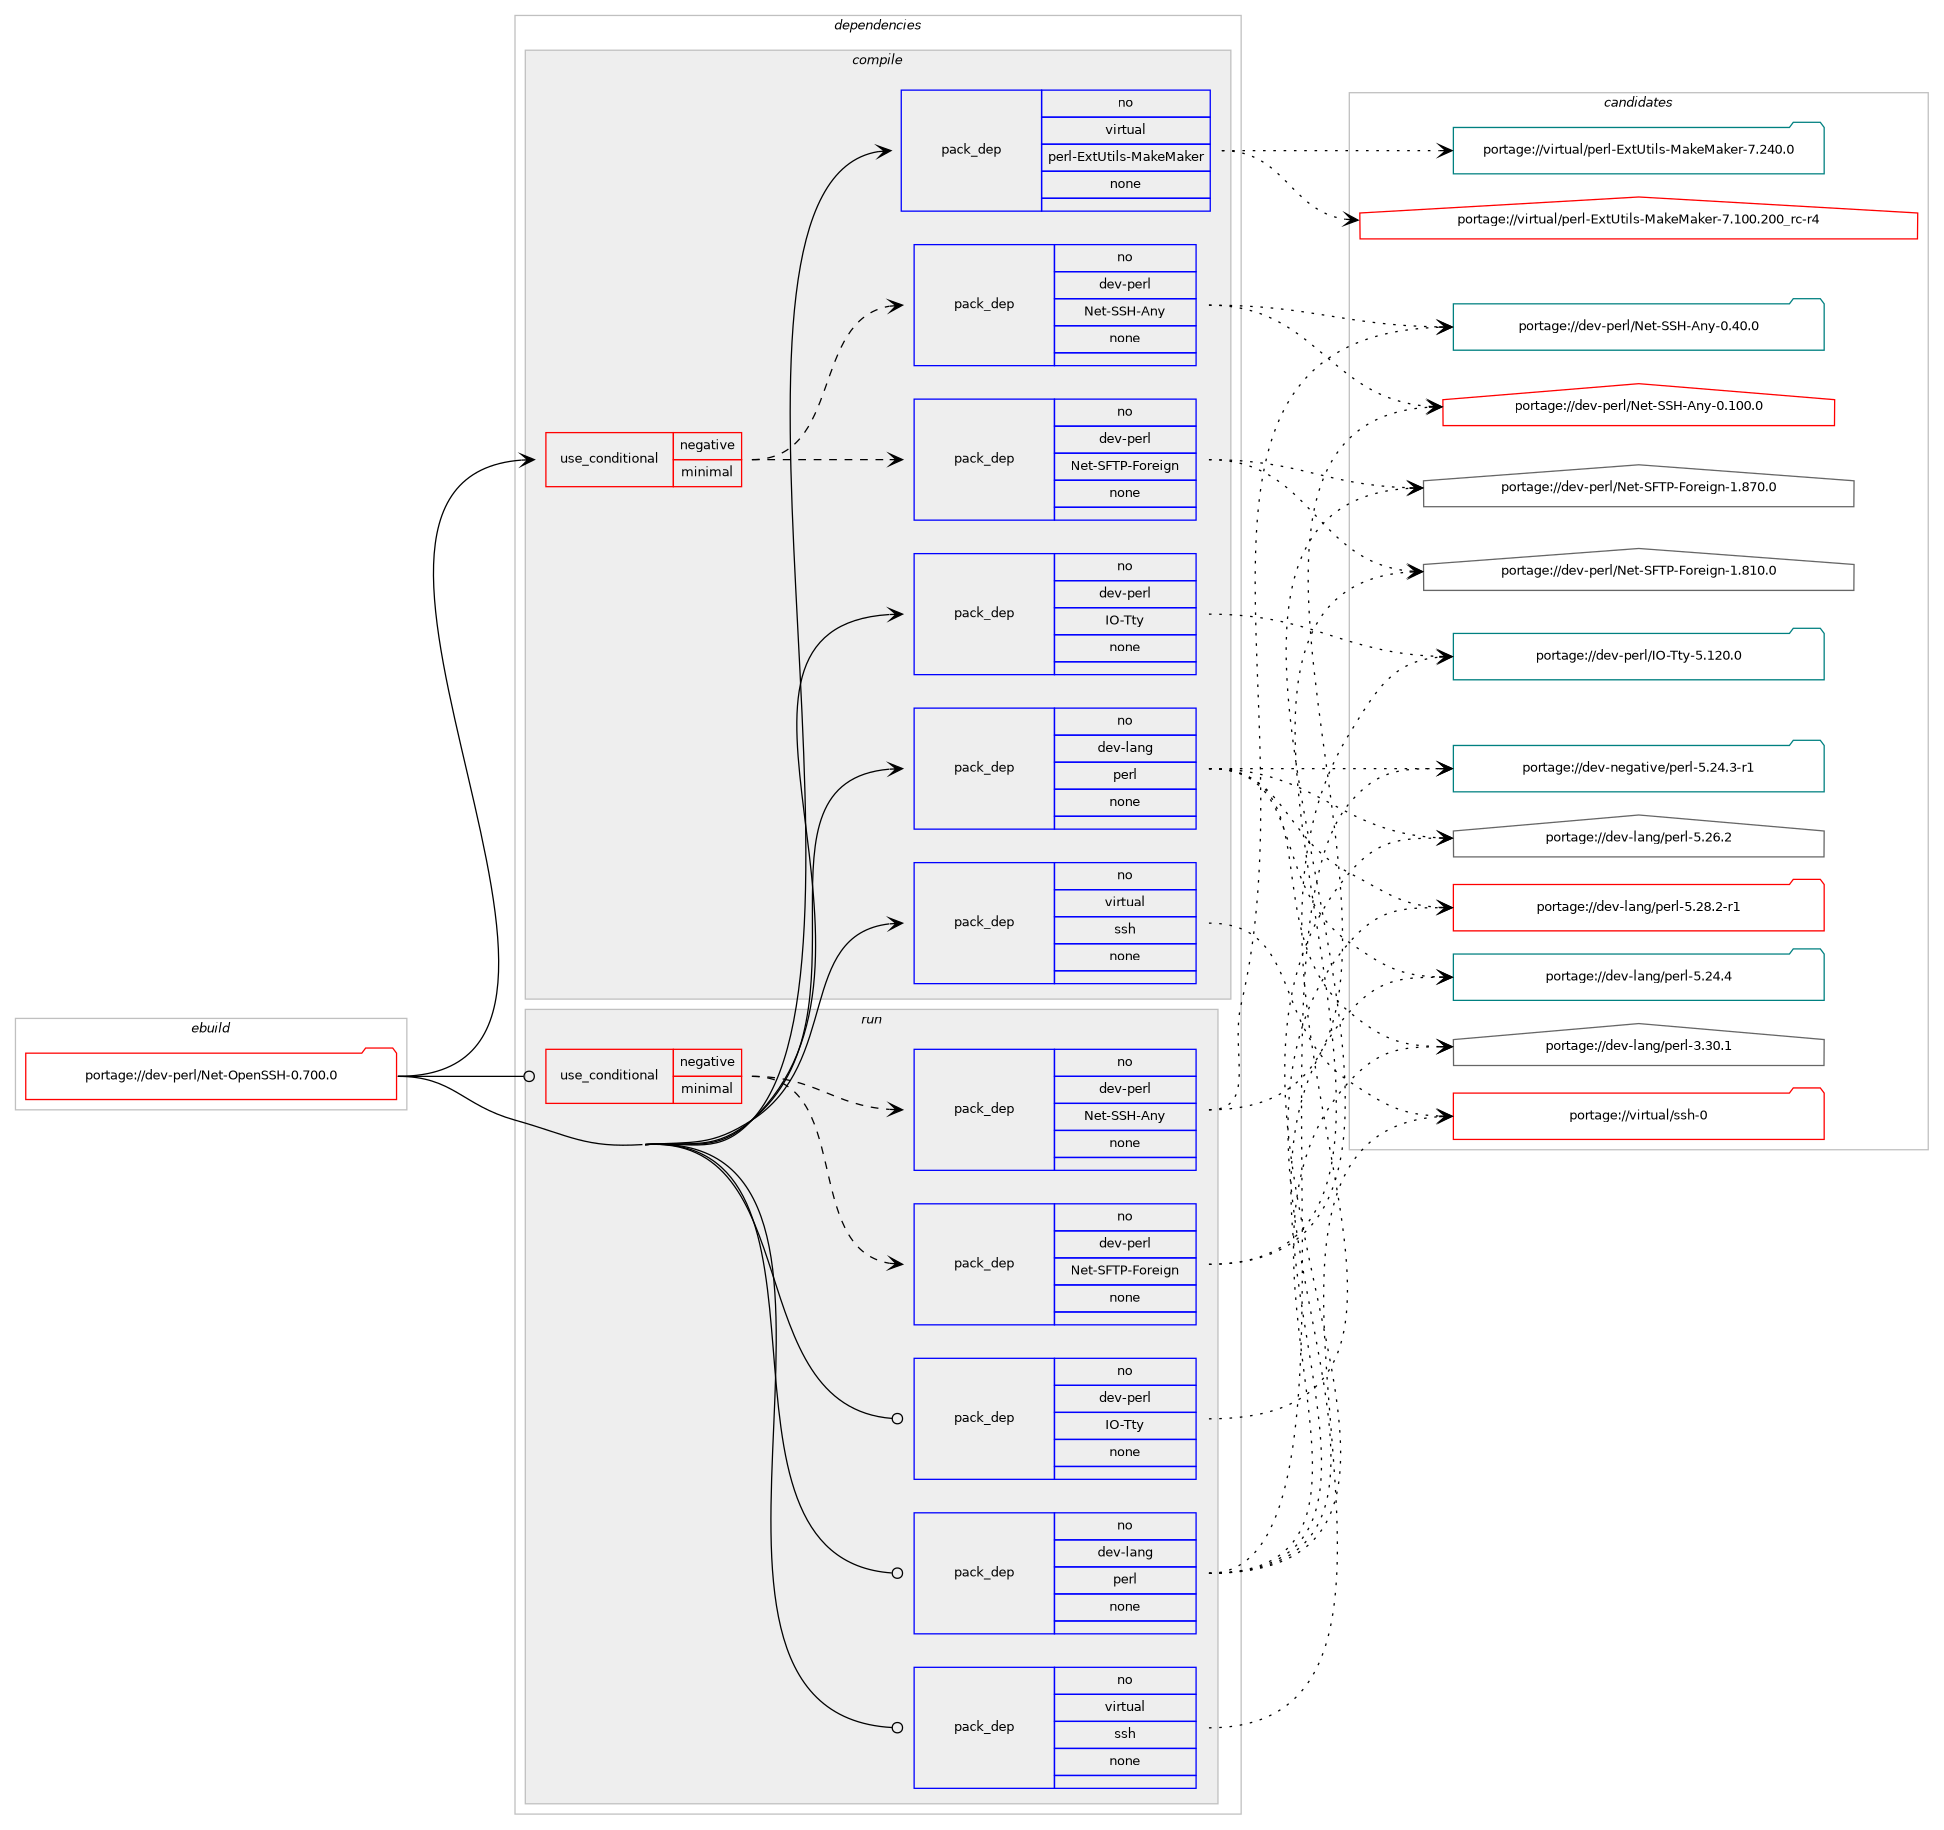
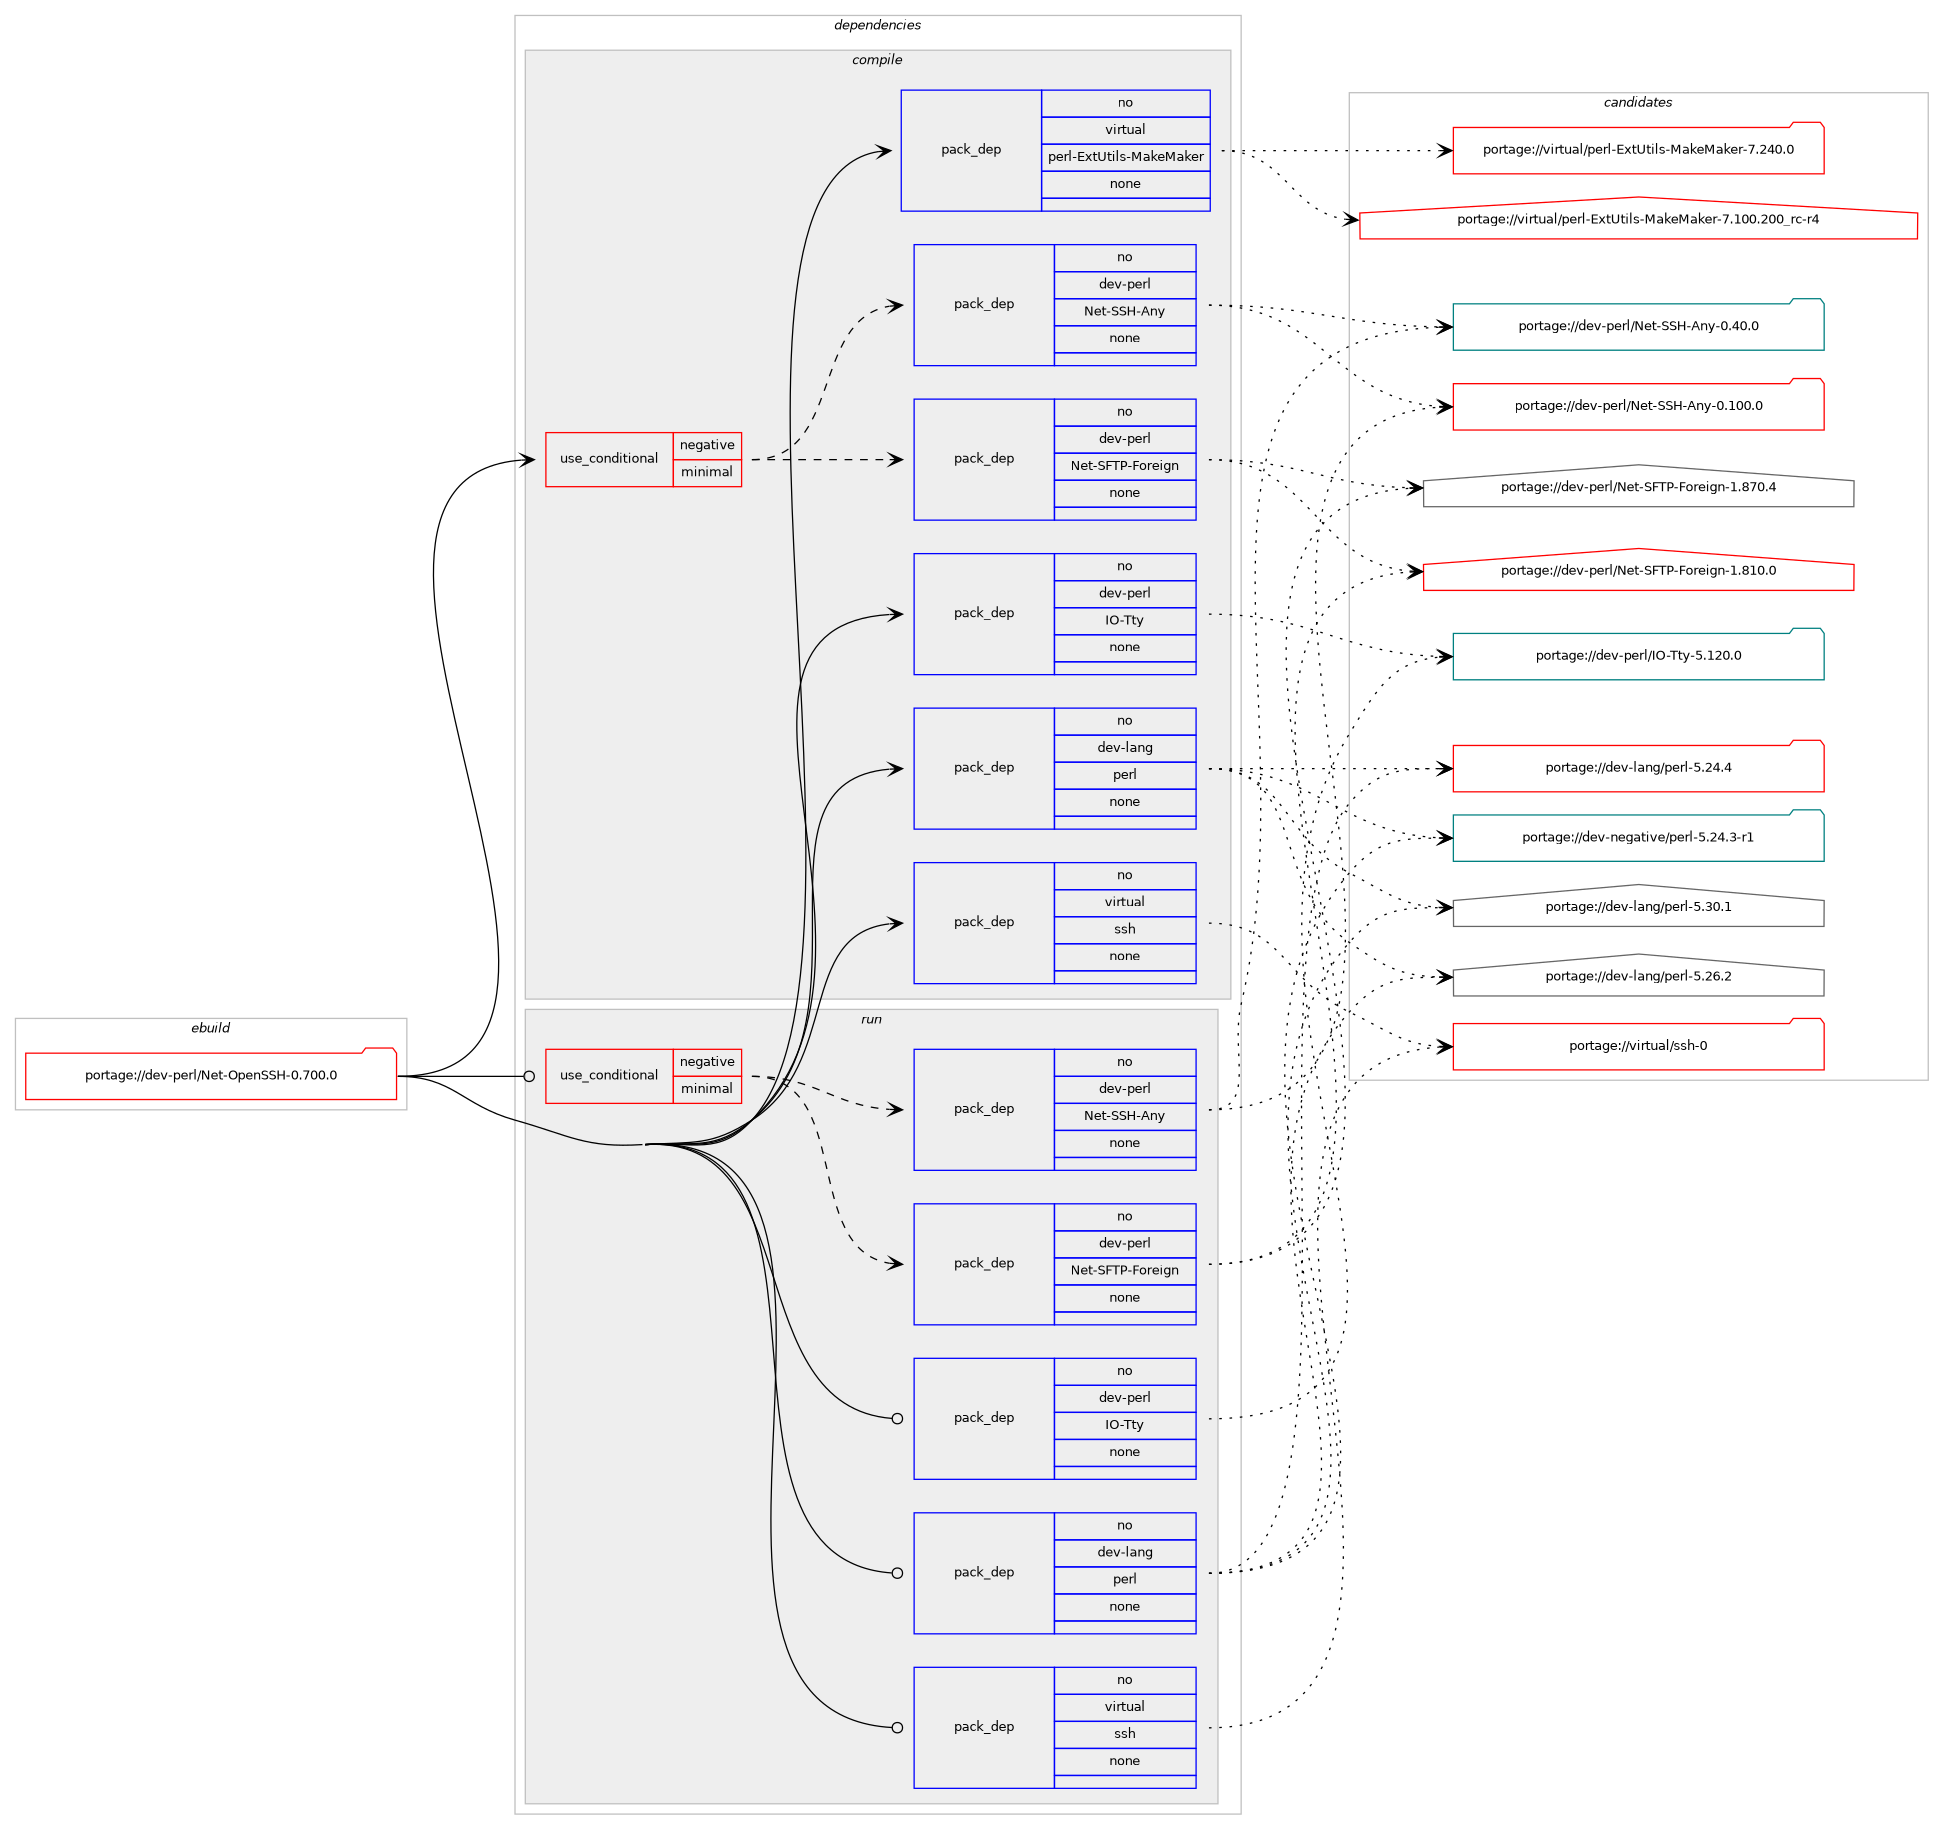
node "portage://virtual/perl-ExtUtils-MakeMaker-7.240.0": color teal -> red
node "portage://dev-perl/Net-SSH-Any-0.100.0": shape house -> folder
node "portage://dev-perl/Net-SFTP-Foreign-1.870.0": label "portage://dev-perl/Net-SFTP-Foreign-1.870.0" -> "portage://dev-perl/Net-SFTP-Foreign-1.870.4"
node "portage://dev-perl/Net-SFTP-Foreign-1.810.0": color gray40 -> red
node "portage://dev-lang/perl-5.28.2-r1": removed
node "portage://dev-lang/perl-5.24.4": color teal -> red
node "portage://dev-lang/perl-3.30.1": label "portage://dev-lang/perl-3.30.1" -> "portage://dev-lang/perl-5.30.1"
